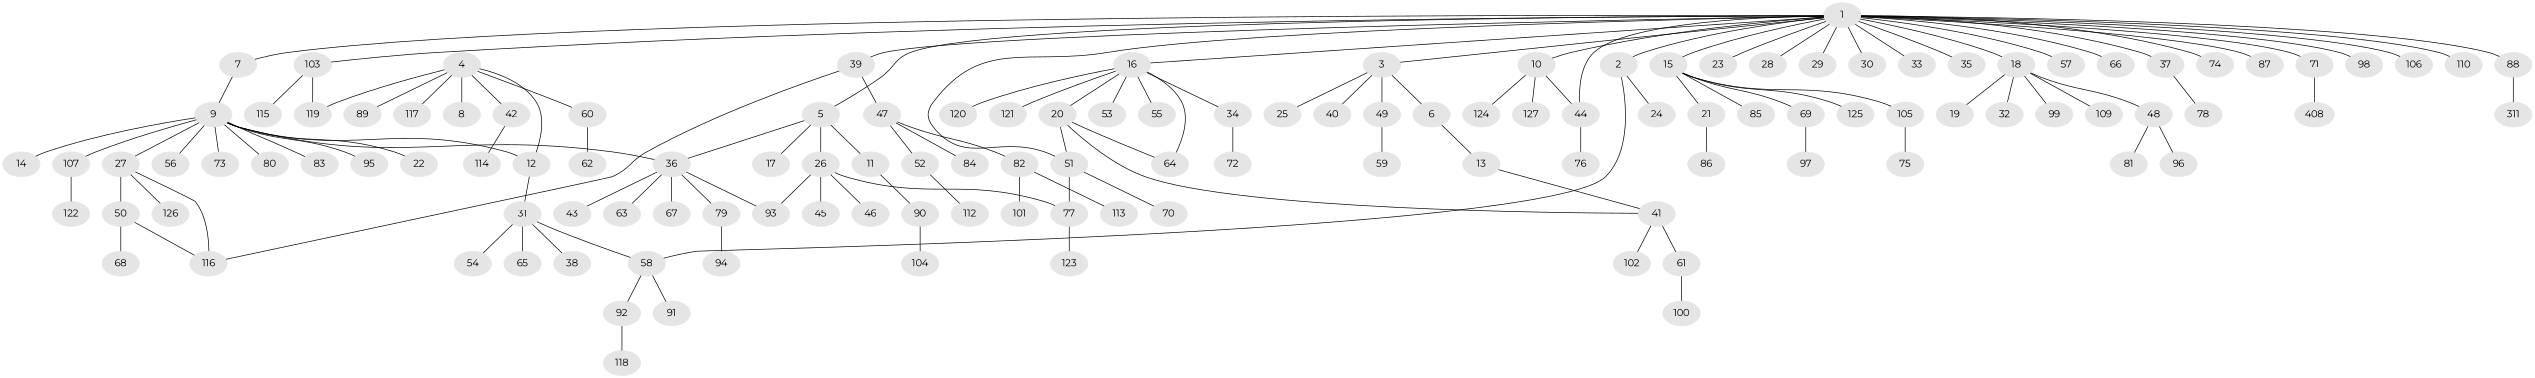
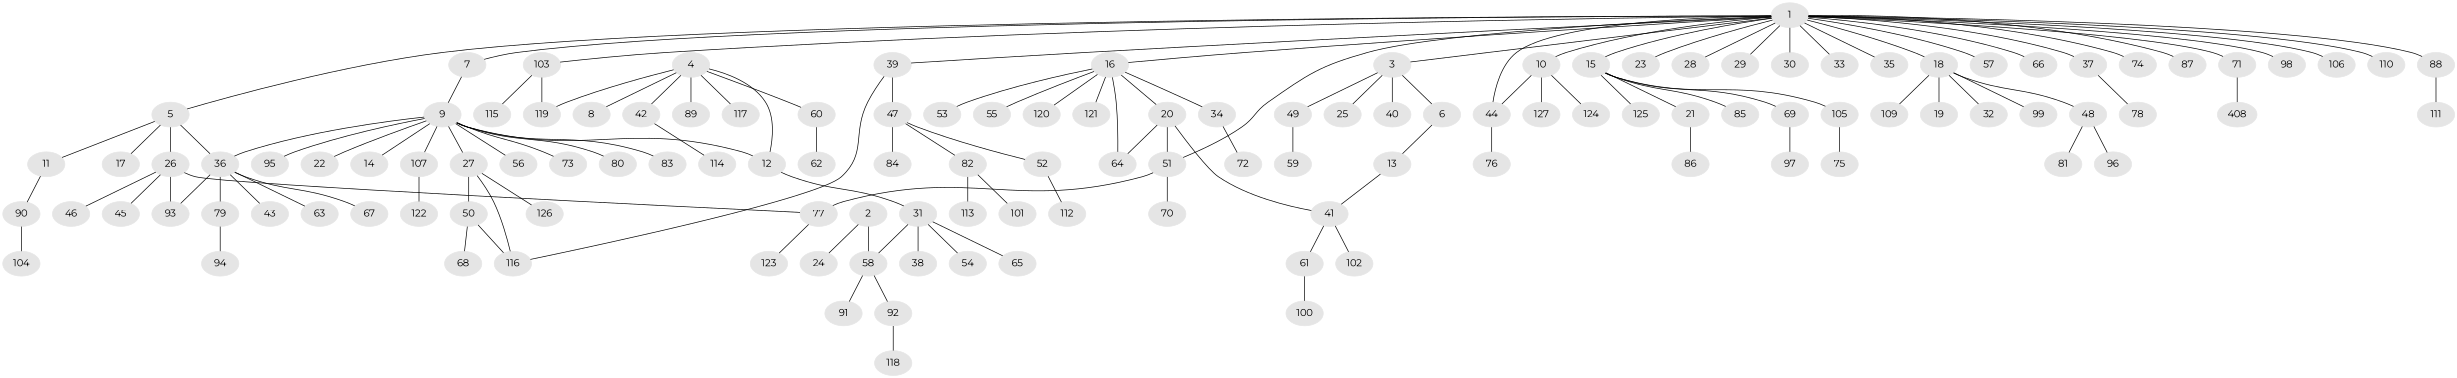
edge "1" -- "2": removed
node "311": label "311" -> "111"
